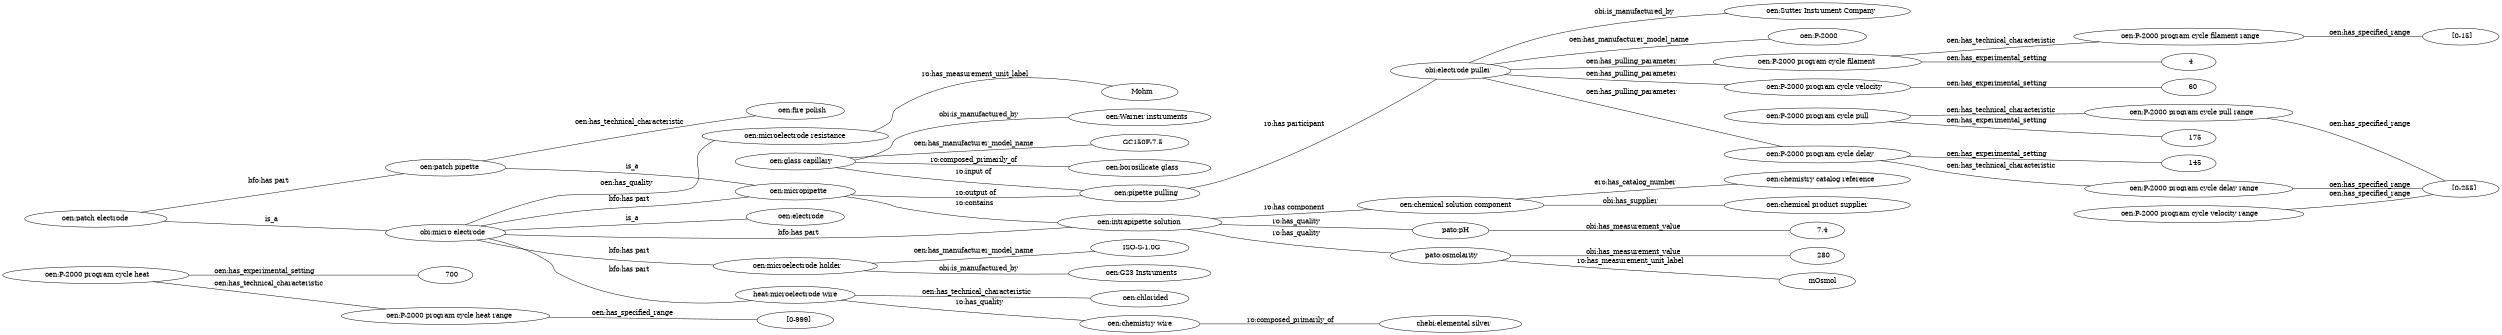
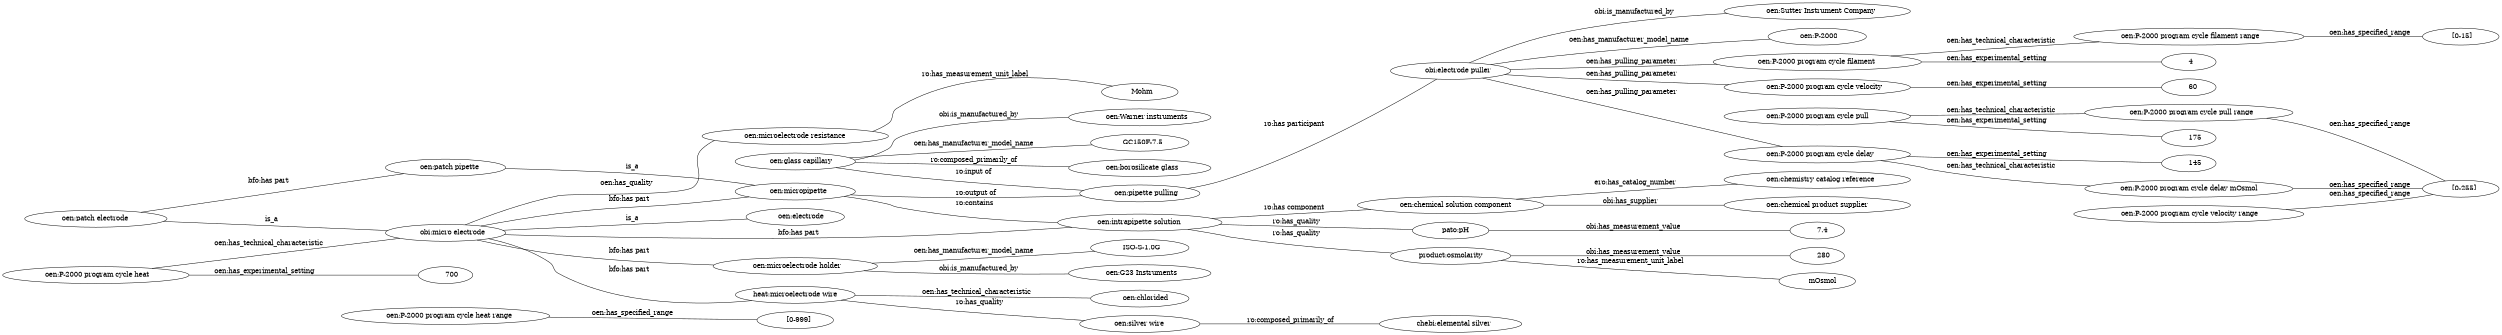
node "oen:fire polish": removed
node "oen:P-2000 program cycle delay range": label "oen:P-2000 program cycle delay range" -> "oen:P-2000 program cycle delay mOsmol"
node "pato:osmolarity": label "pato:osmolarity" -> "product:osmolarity"
edge "oen:P-2000 program cycle heat" -- "oen:P-2000 program cycle heat range": now "oen:P-2000 program cycle heat" -- "obi:micro electrode"
node "oen:chemistry wire": label "oen:chemistry wire" -> "oen:silver wire"
